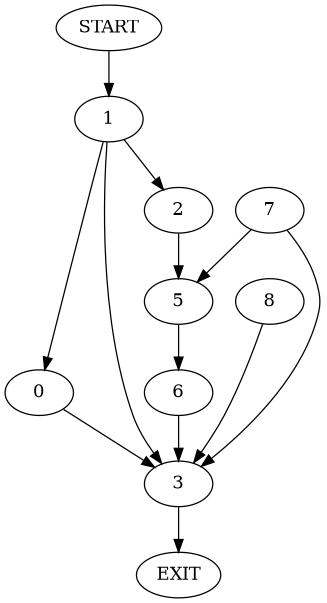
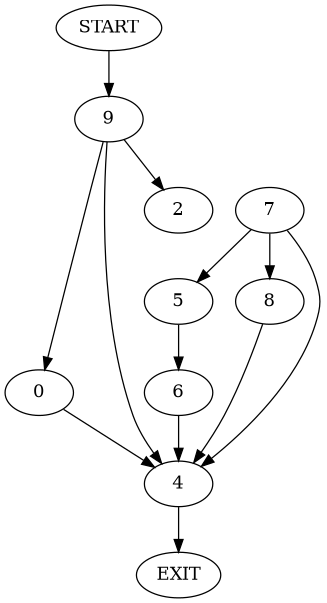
node "1": label "1" -> "9"
edge "2" -> "5": removed
edge "7" -> "8": added
node "3": label "3" -> "4"
